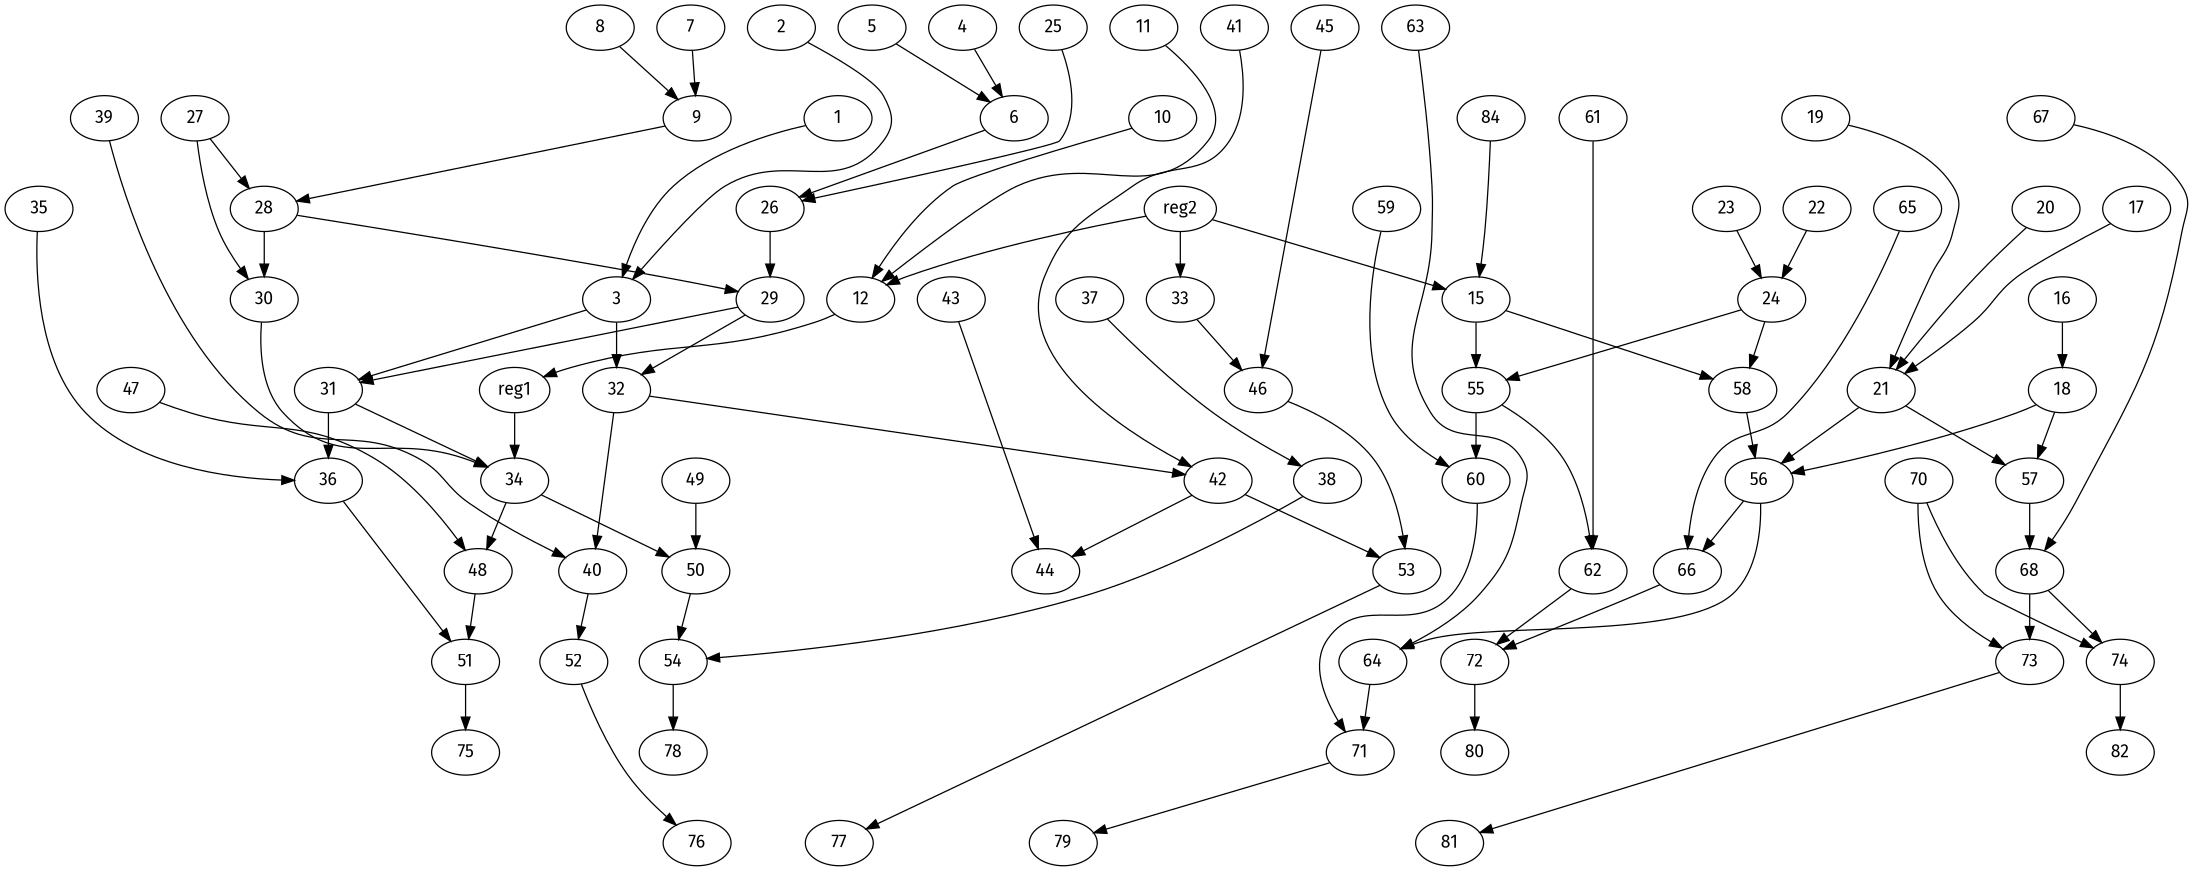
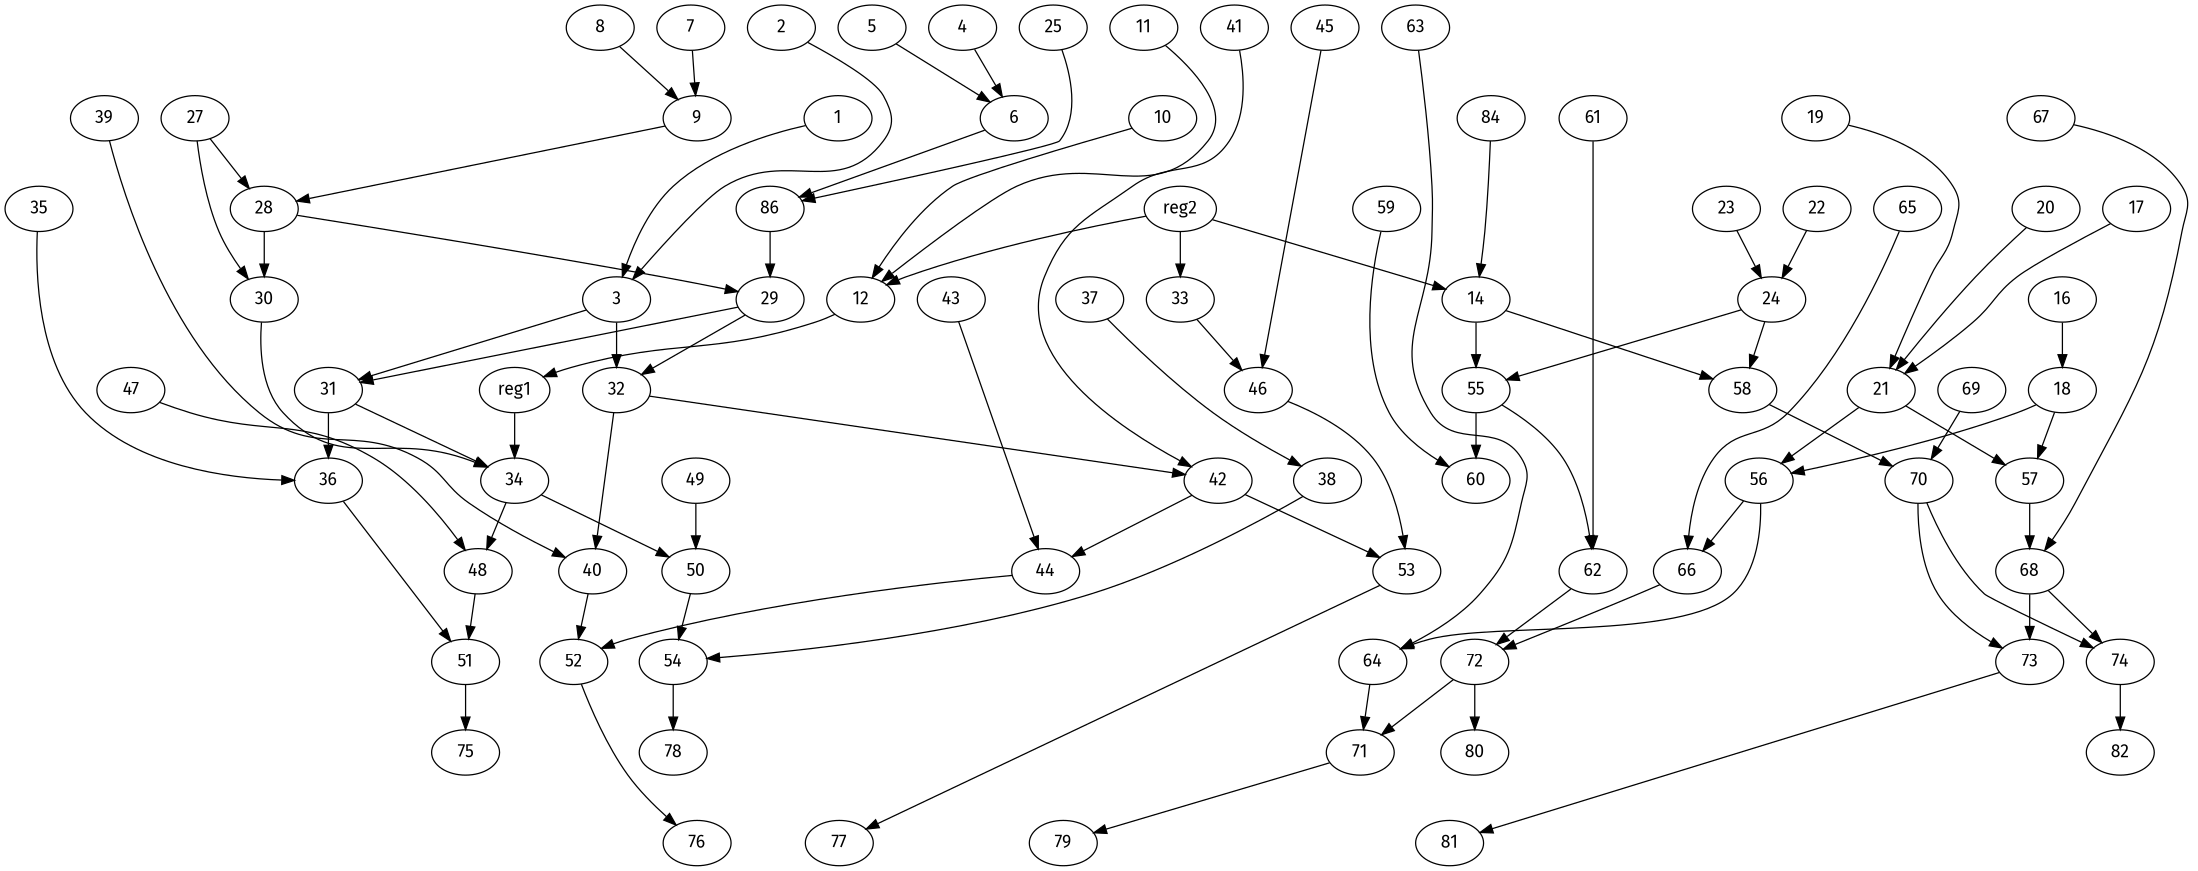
node "26": label "26" -> "86"
node "15": label "15" -> "14"
node "69": added
edge "58" -> "56": now "58" -> "70"
edge "44" -> "52": added
edge "60" -> "71": now "72" -> "71"
